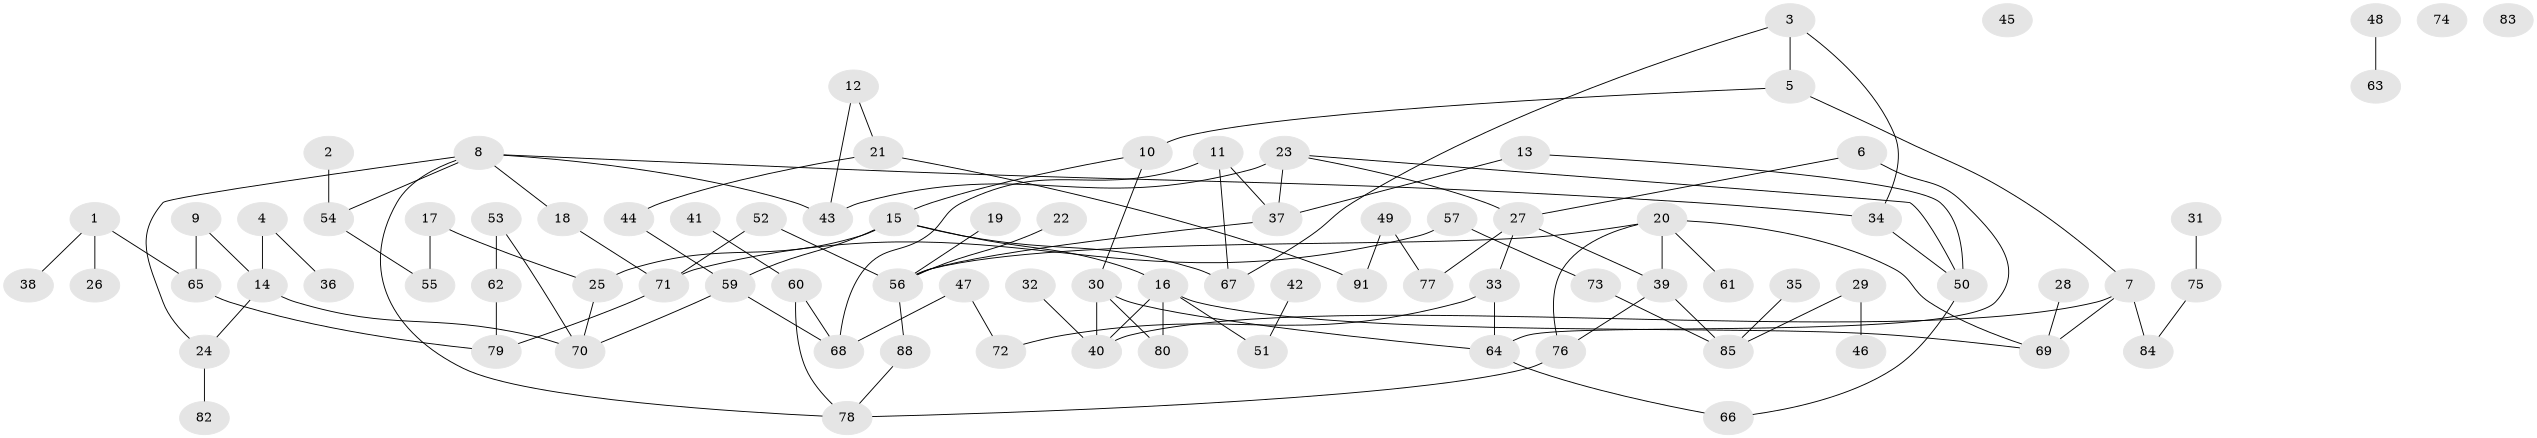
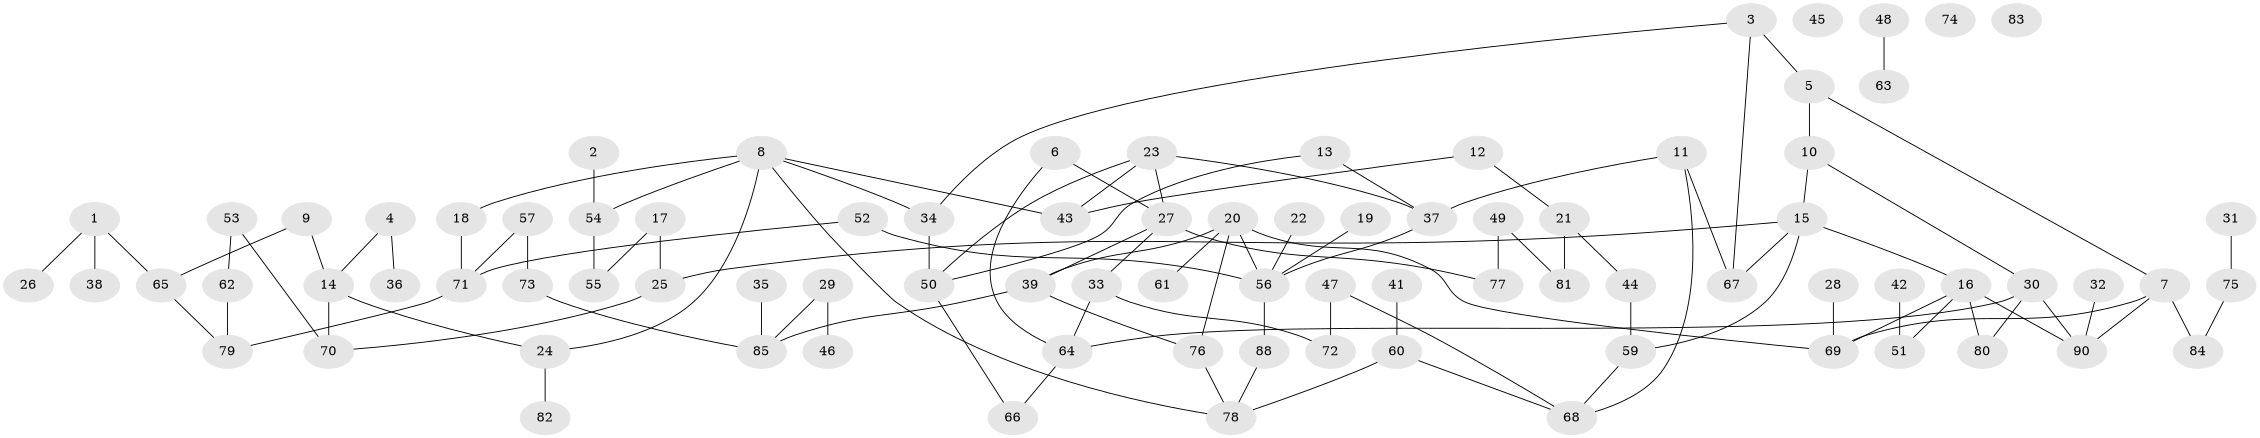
node "91": label "91" -> "81"
edge "59" -- "70": removed
node "40": label "40" -> "90"
